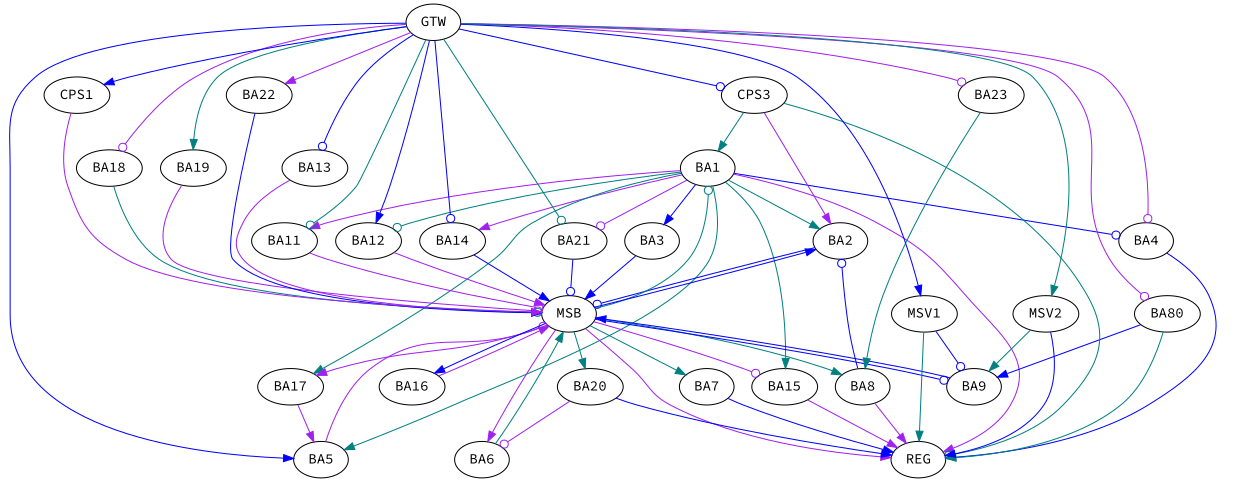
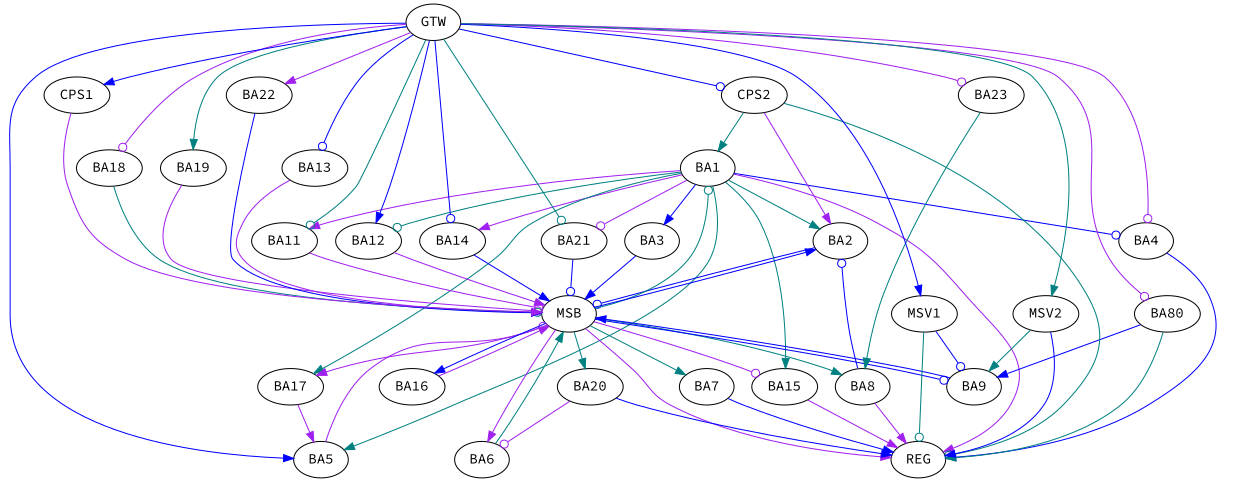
node "CPS3": label "CPS3" -> "CPS2"
edge "MSV1" -> "REG": arrowhead normal -> odot
